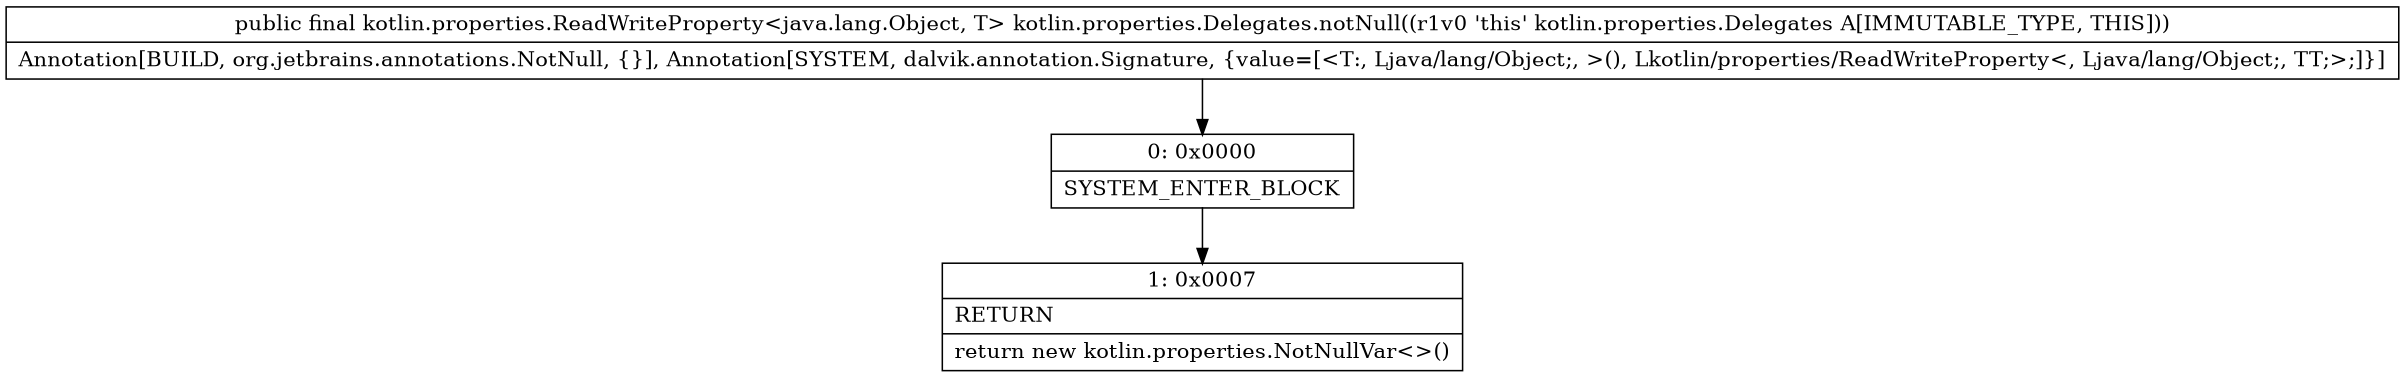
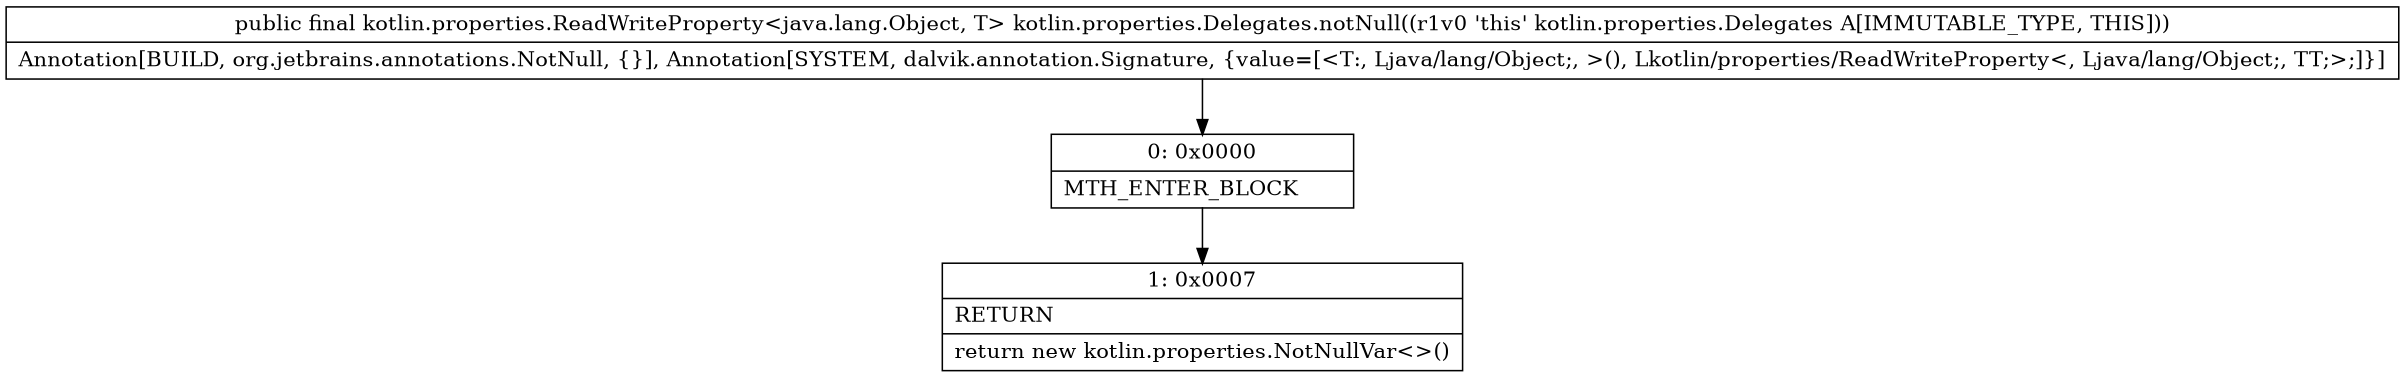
node "0: 0x0000": text "SYSTEM_ENTER_BLOCK" -> "MTH_ENTER_BLOCK"
